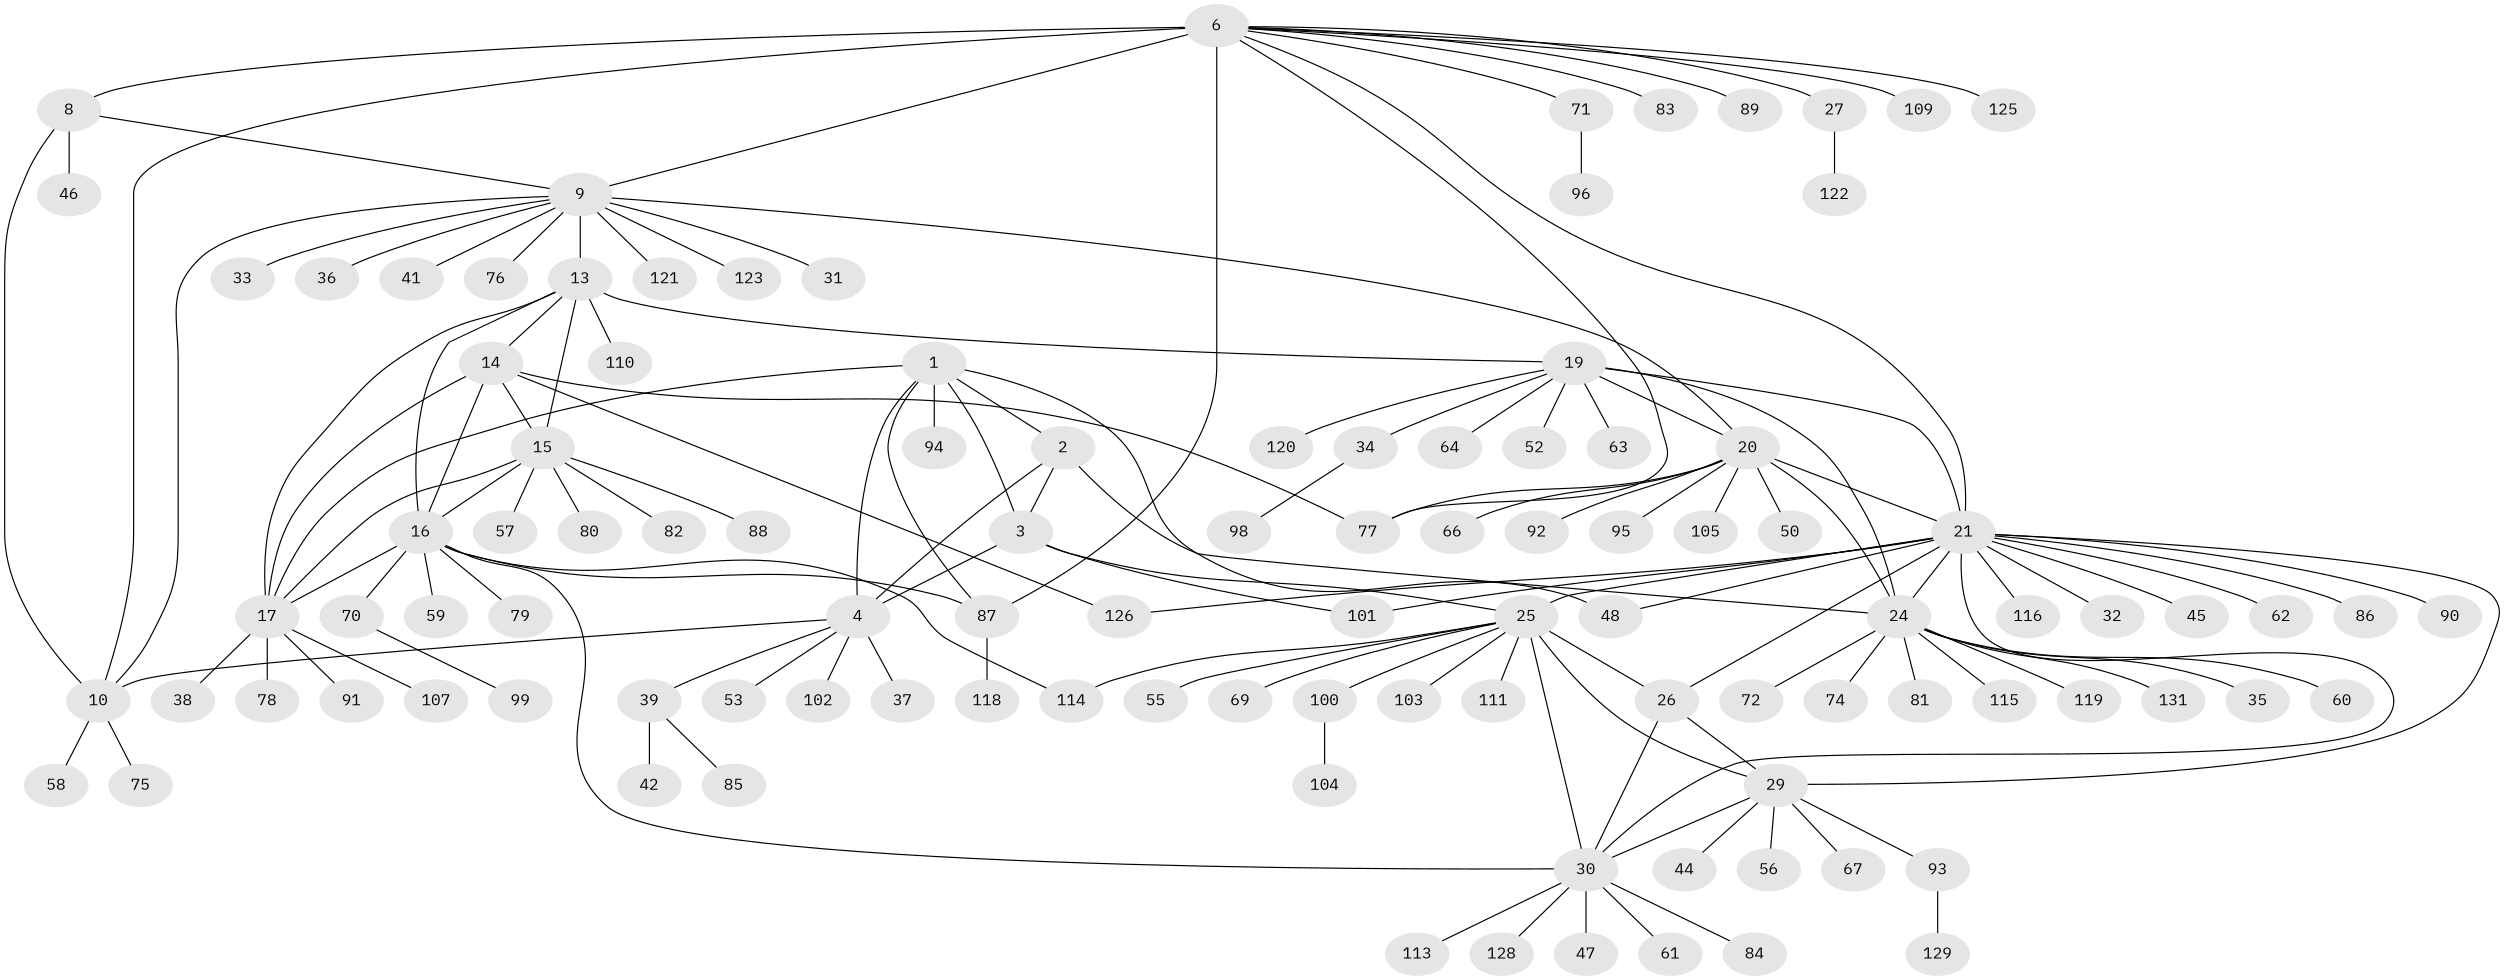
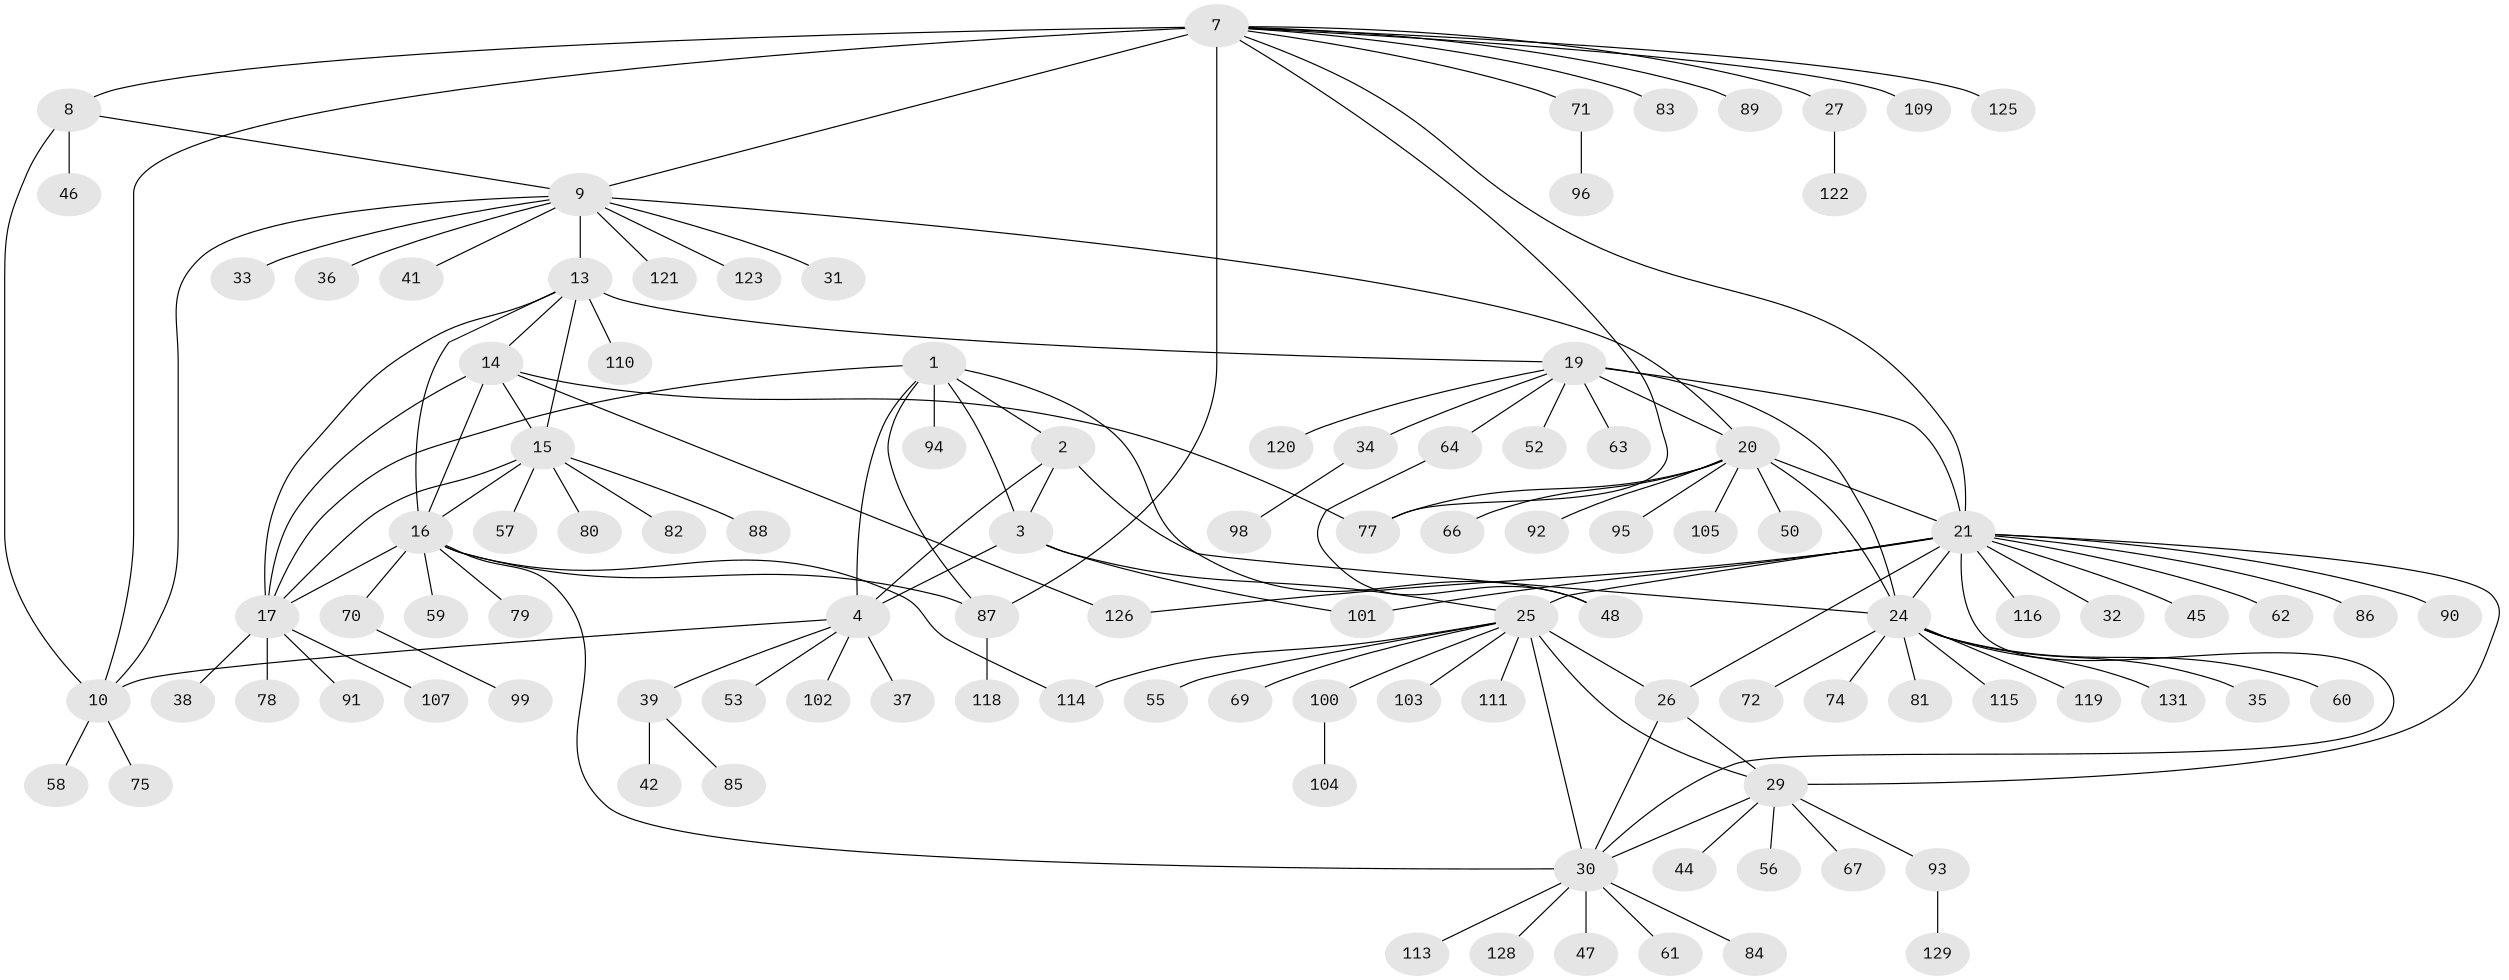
node "6": label "6" -> "7"
node "76": removed
edge "21" -- "48": now "64" -- "48"
